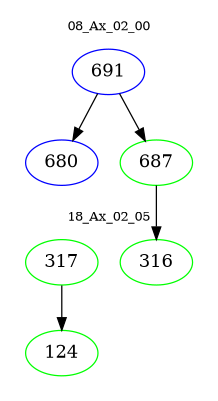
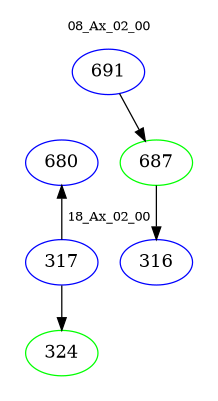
edge "691" -> "680": now "317" -> "680"
cluster "18_Ax_02_05": label "18_Ax_02_05" -> "18_Ax_02_00"
node "317": color green -> blue
node "316": color green -> blue
node "124": label "124" -> "324"
